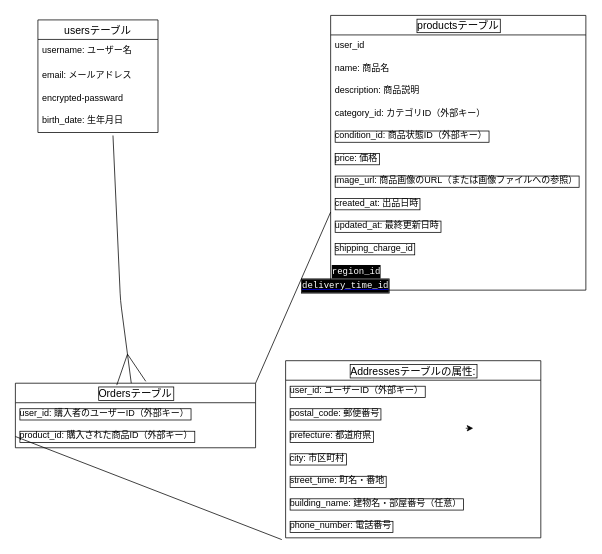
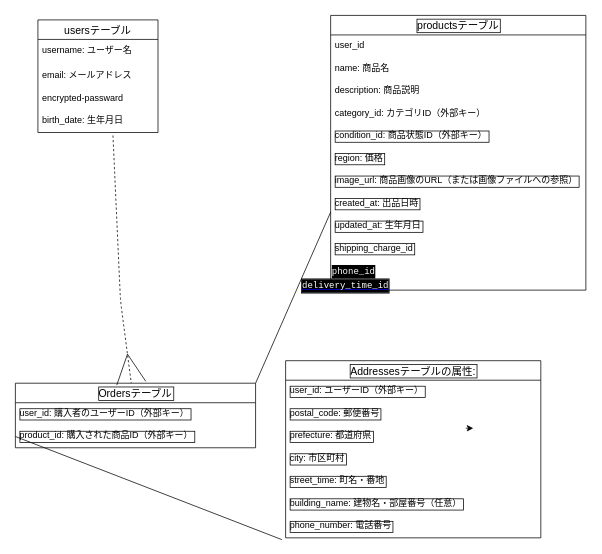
node "price: 価格": label "price: 価格" -> "region: 価格"
node "updated_at: 最終更新日時": label "updated_at: 最終更新日時" -> "updated_at: 生年月日"
edge "birth_date: 生年月日" -> "Ordersテーブル": style solid -> dashed
node "region_id": label "region_id" -> "phone_id"
